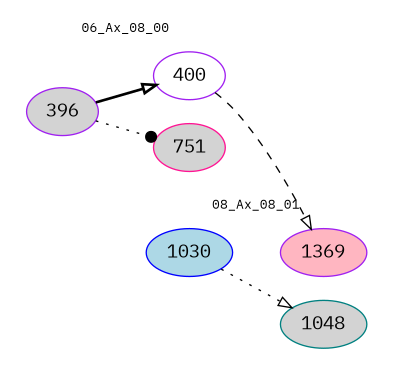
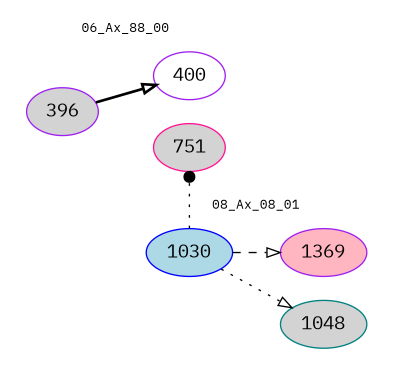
cluster "06_Ax_08_00": label "06_Ax_08_00" -> "06_Ax_88_00"
edge "396" -> "751": now "1030" -> "751"
edge "400" -> "1369": now "1030" -> "1369"
